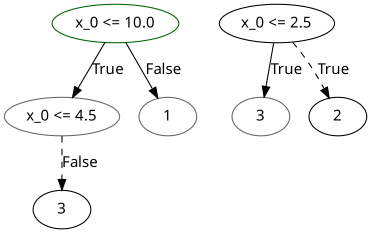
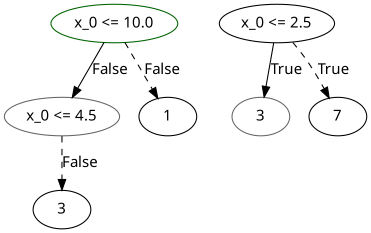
edge "x_0 <= 10.0" -> "1": style solid -> dashed
edge "x_0 <= 10.0" -> "x_0 <= 4.5": label "True" -> "False"
node "1": color gray40 -> black
node "2": label "2" -> "7"
